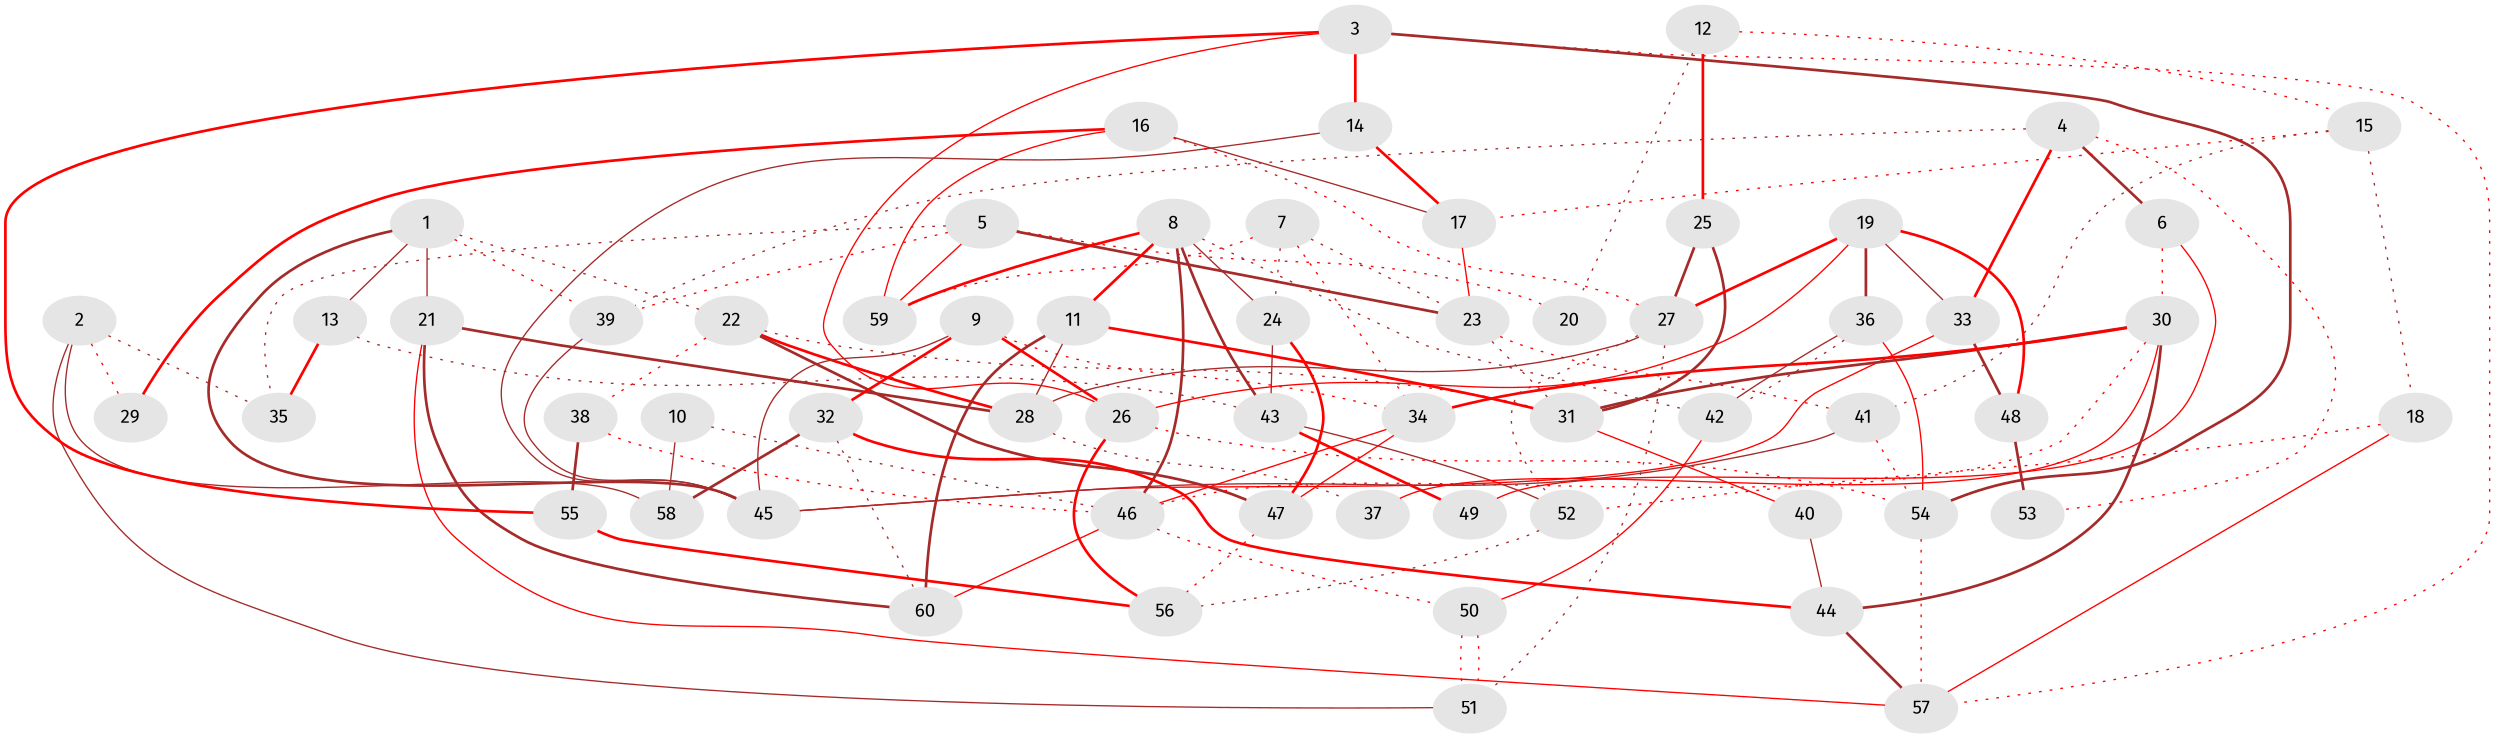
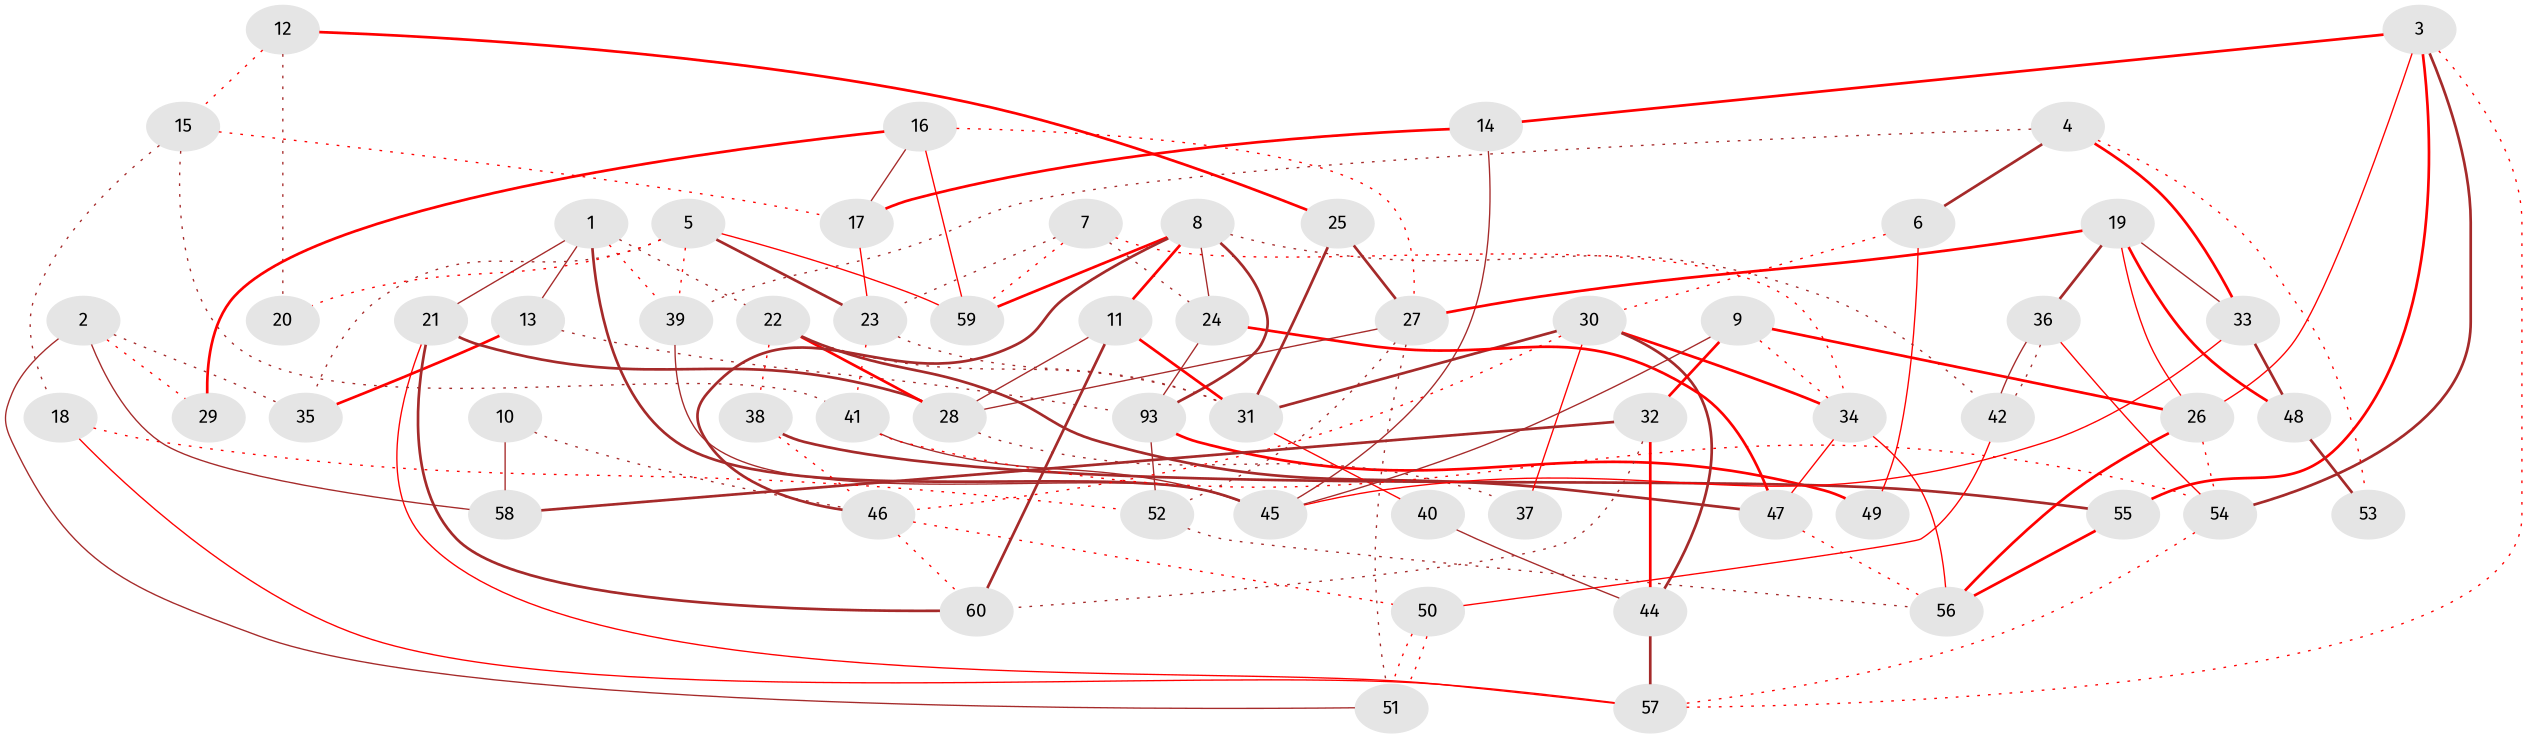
node "43": label "43" -> "93"
edge "34" -- "46": now "34" -- "56"
edge "46" -- "60": style solid -> dotted
